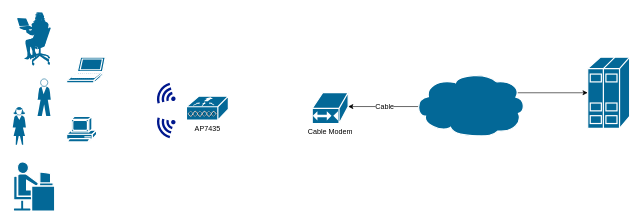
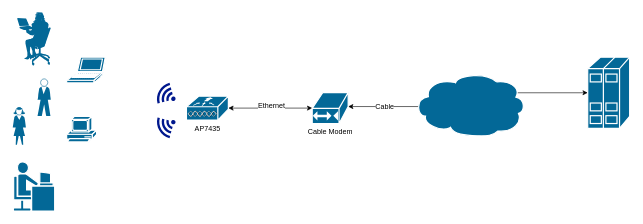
edge "AP7435" -- "Cable Modem": added, label "Ethernet"
